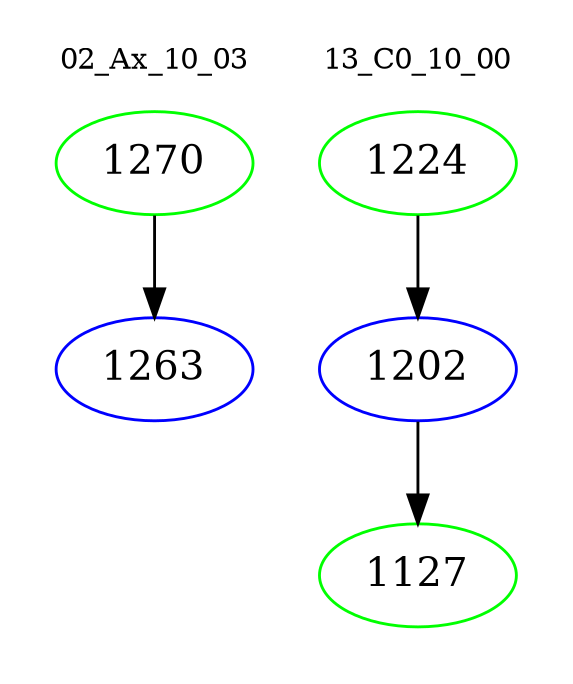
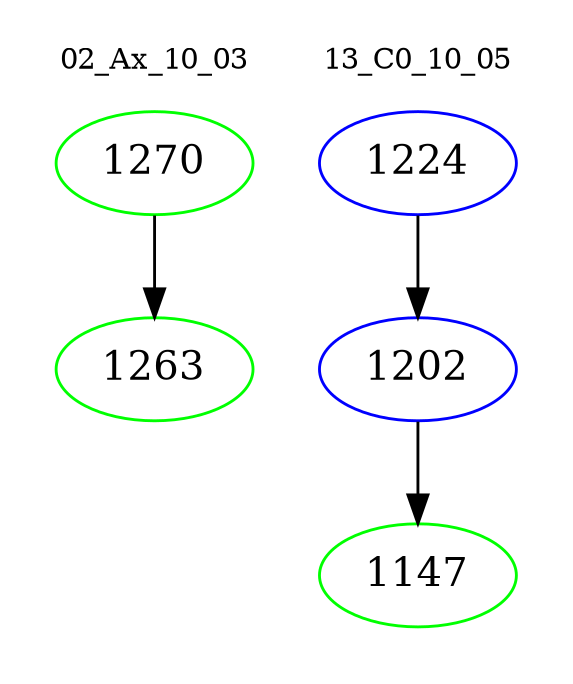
cluster "13_C0_10_00": label "13_C0_10_00" -> "13_C0_10_05"
node "1224": color green -> blue
node "1263": color blue -> green
node "1127": label "1127" -> "1147"
